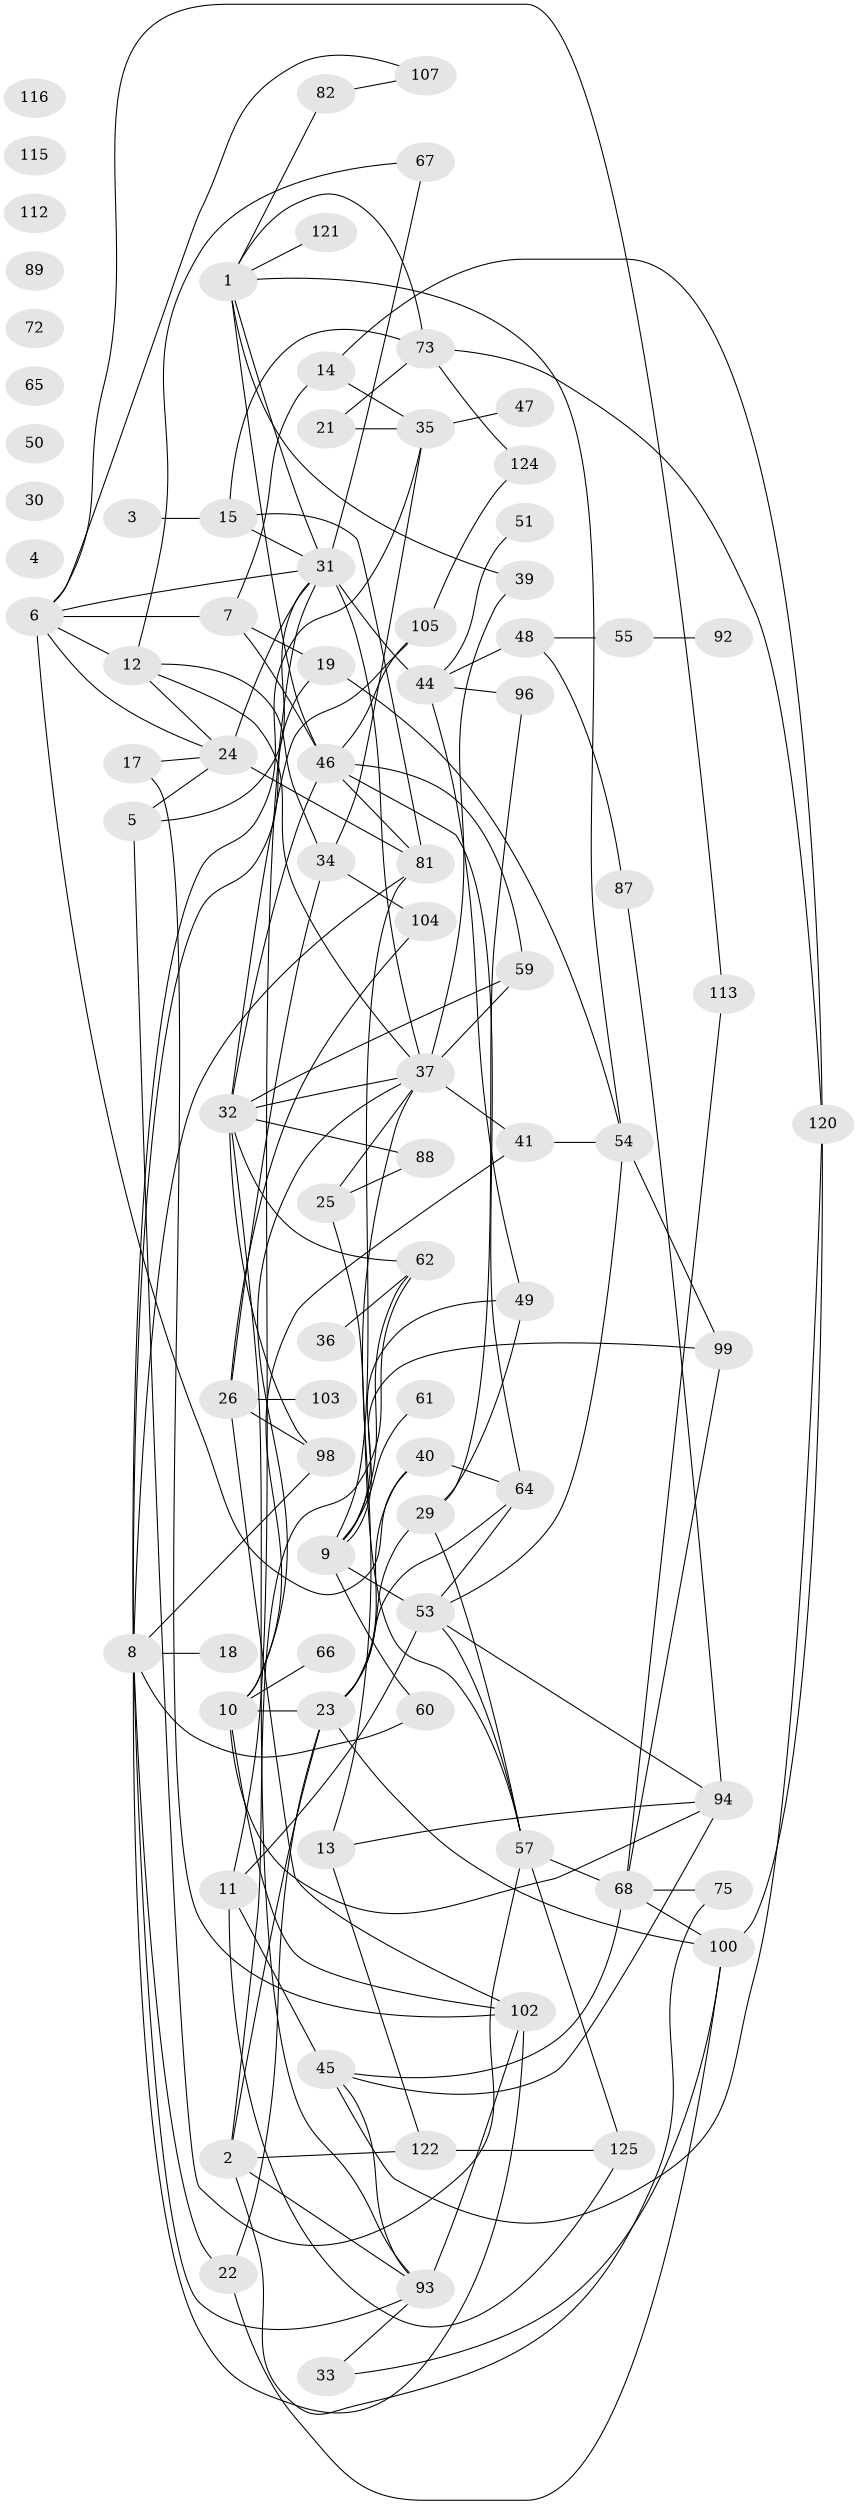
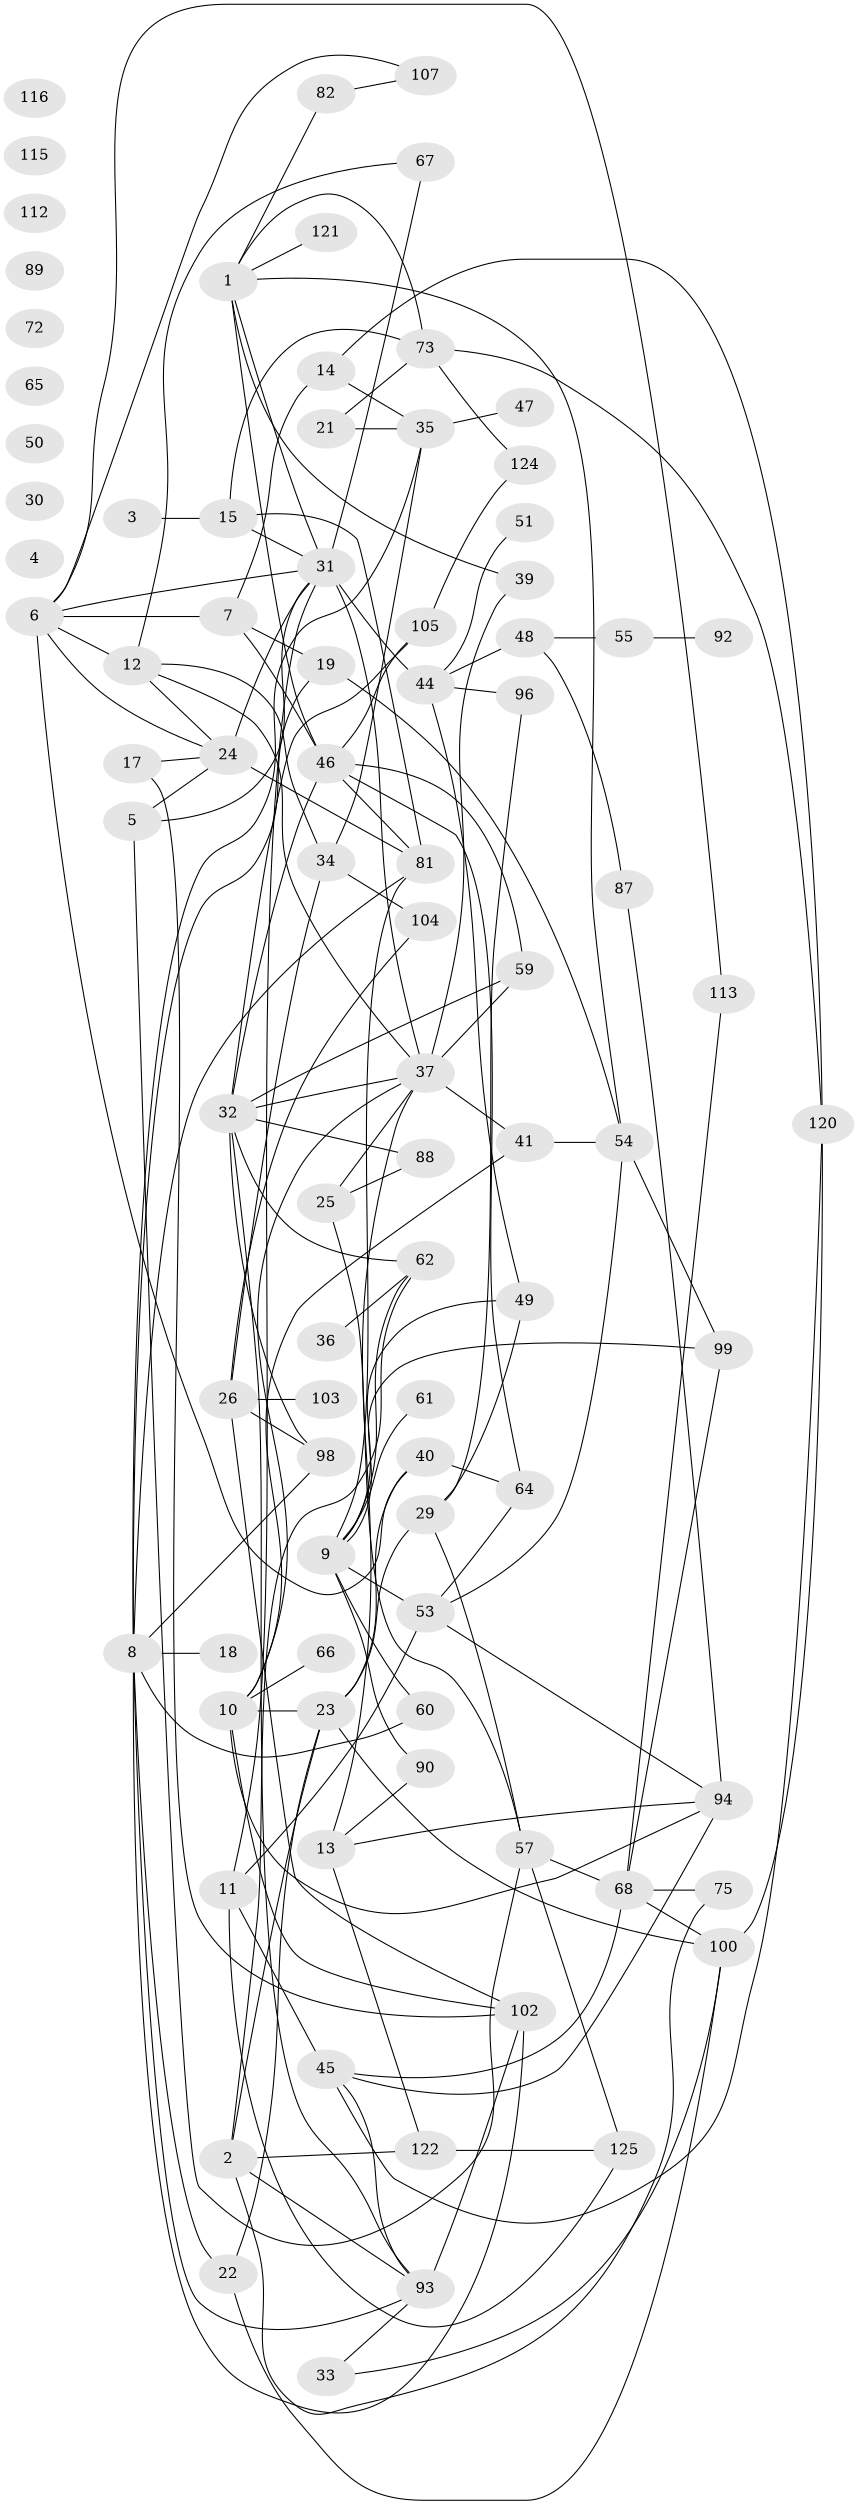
edge "64" -- "23": removed
edge "53" -- "57": removed
node "90": added
